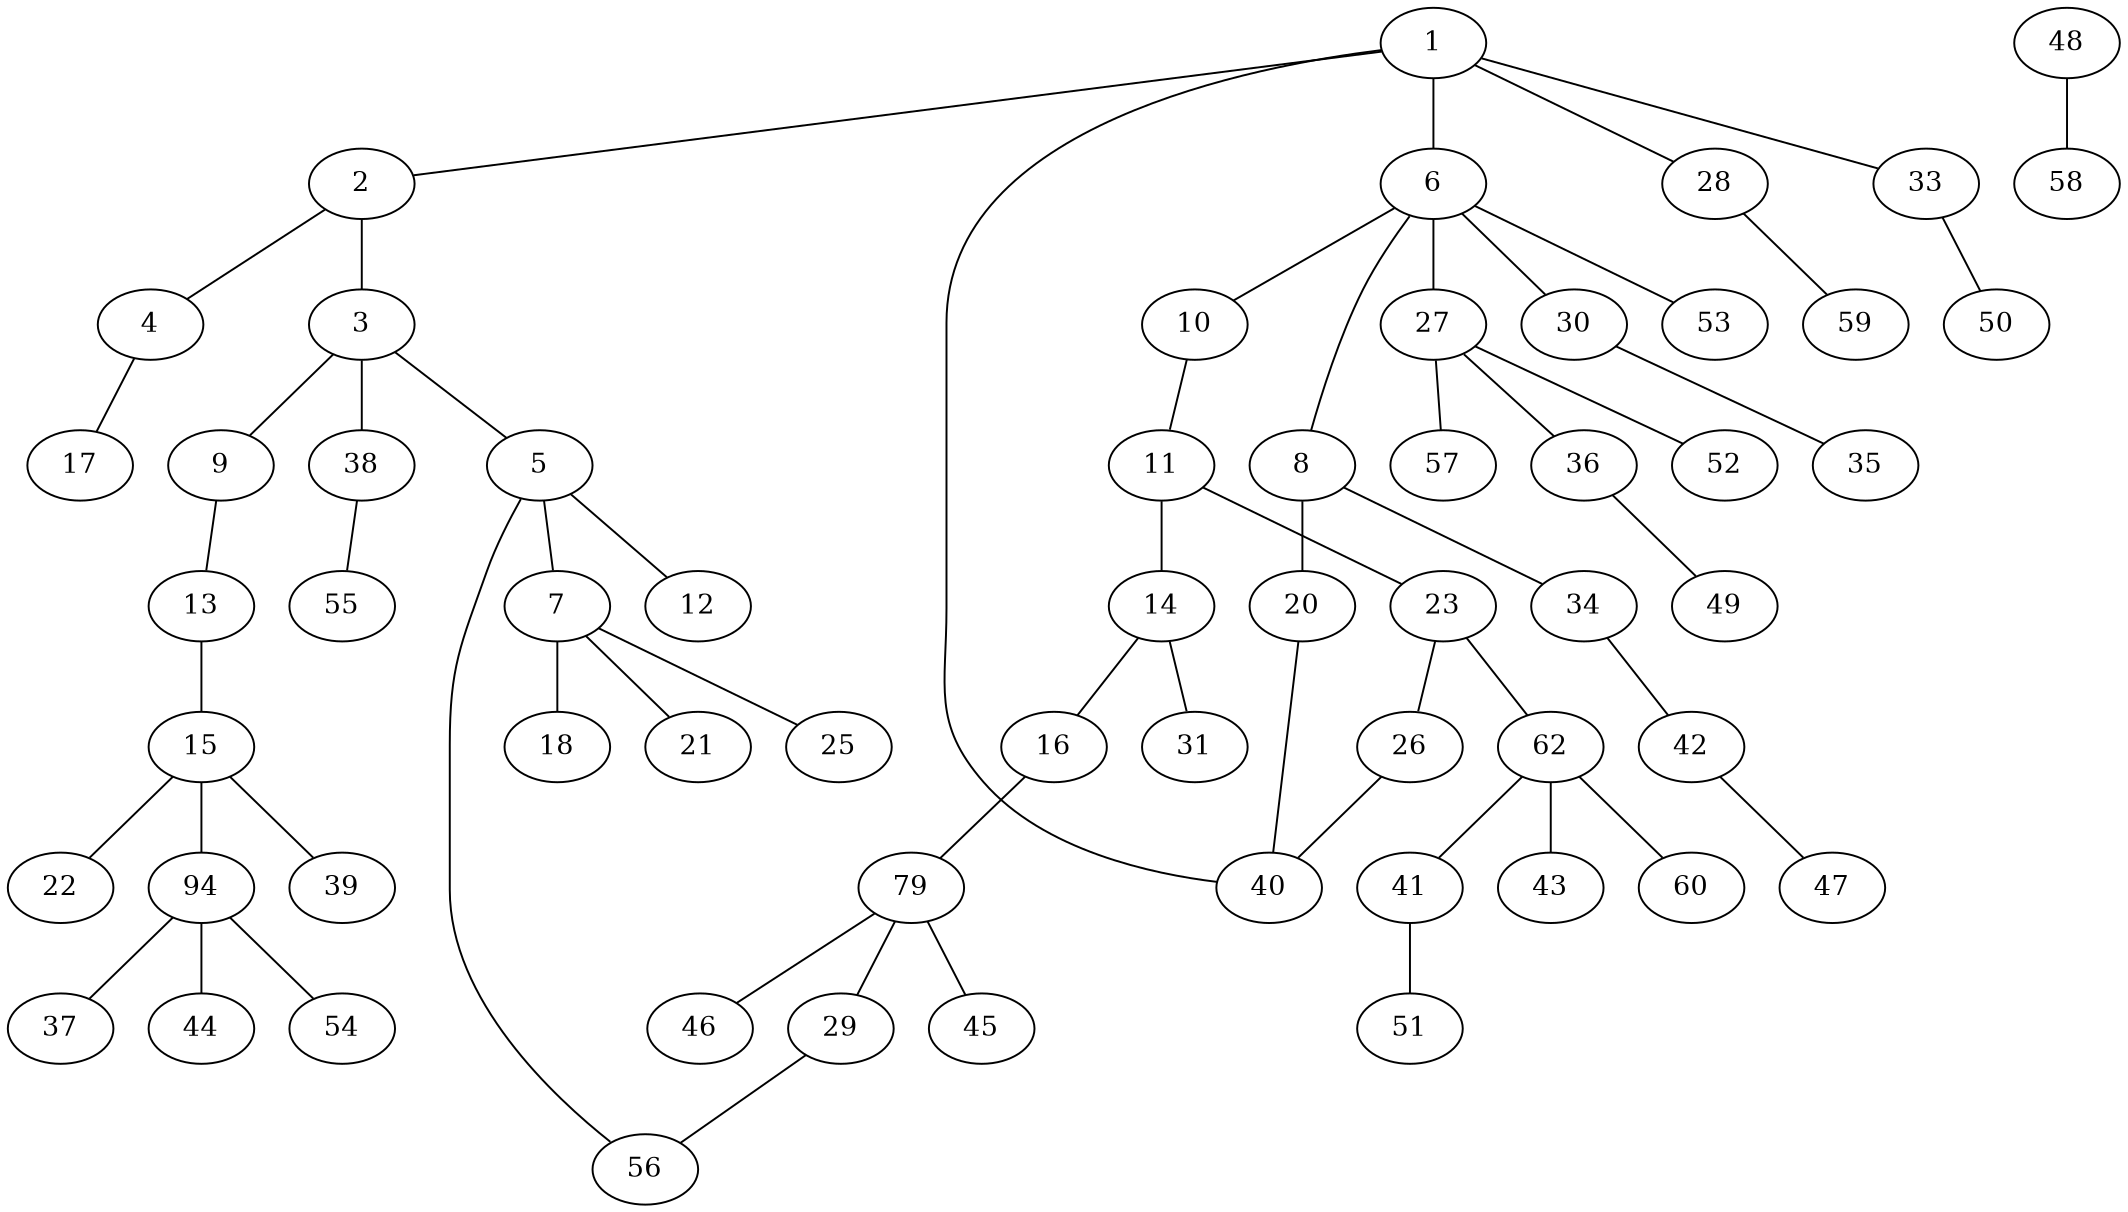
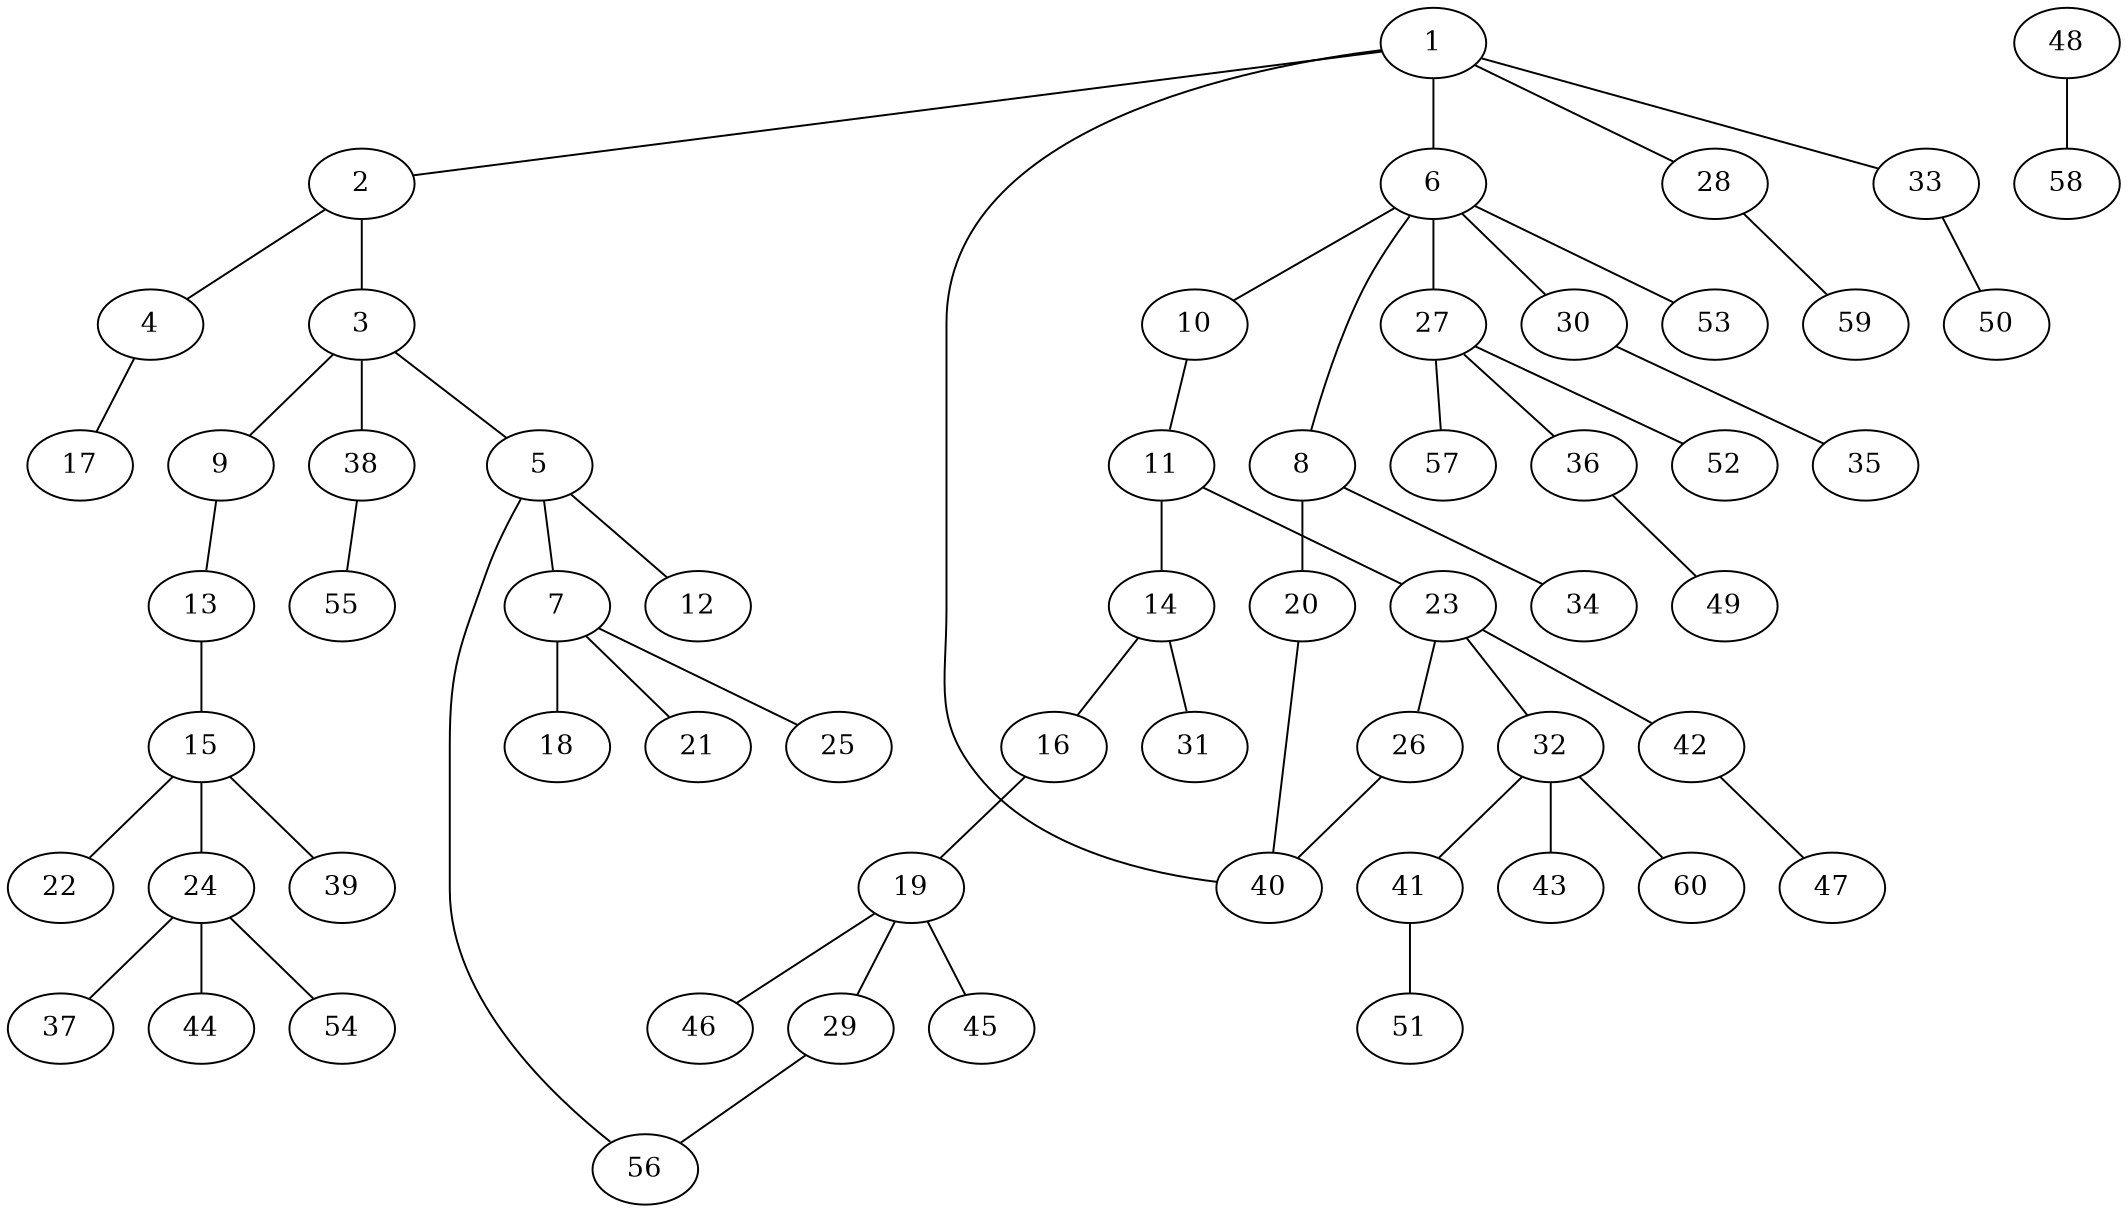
edge "34" -- "42": now "23" -- "42"
node "62": label "62" -> "32"
node "94": label "94" -> "24"
node "79": label "79" -> "19"
